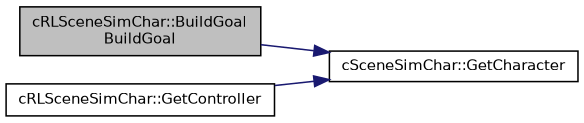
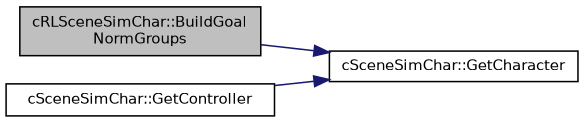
node "cRLSceneSimChar::BuildGoal BuildGoal": label "cRLSceneSimChar::BuildGoal BuildGoal" -> "cRLSceneSimChar::BuildGoal NormGroups"
node "cRLSceneSimChar::GetController": label "cRLSceneSimChar::GetController" -> "cSceneSimChar::GetController"
